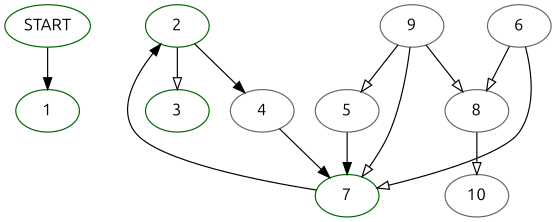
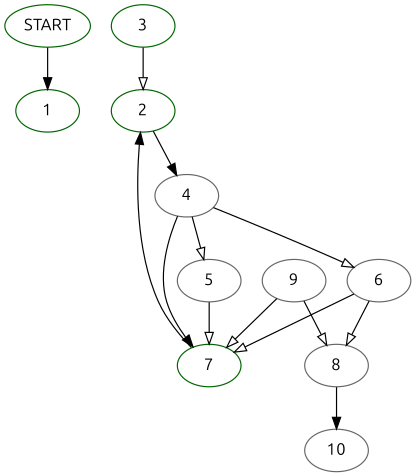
edge "2" -> "3": reversed
edge "9" -> "5": now "4" -> "5"
edge "5" -> "7": arrowhead normal -> onormal
edge "8" -> "10": arrowhead onormal -> normal
edge "4" -> "6": added
